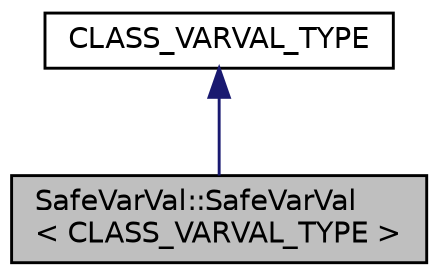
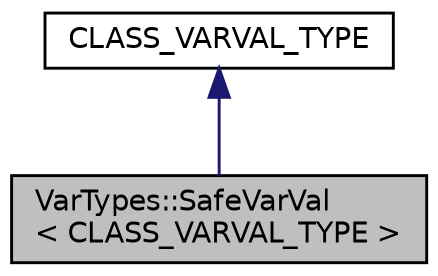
node "SafeVarVal::SafeVarVal < CLASS_VARVAL_TYPE >": label "SafeVarVal::SafeVarVal < CLASS_VARVAL_TYPE >" -> "VarTypes::SafeVarVal < CLASS_VARVAL_TYPE >"
